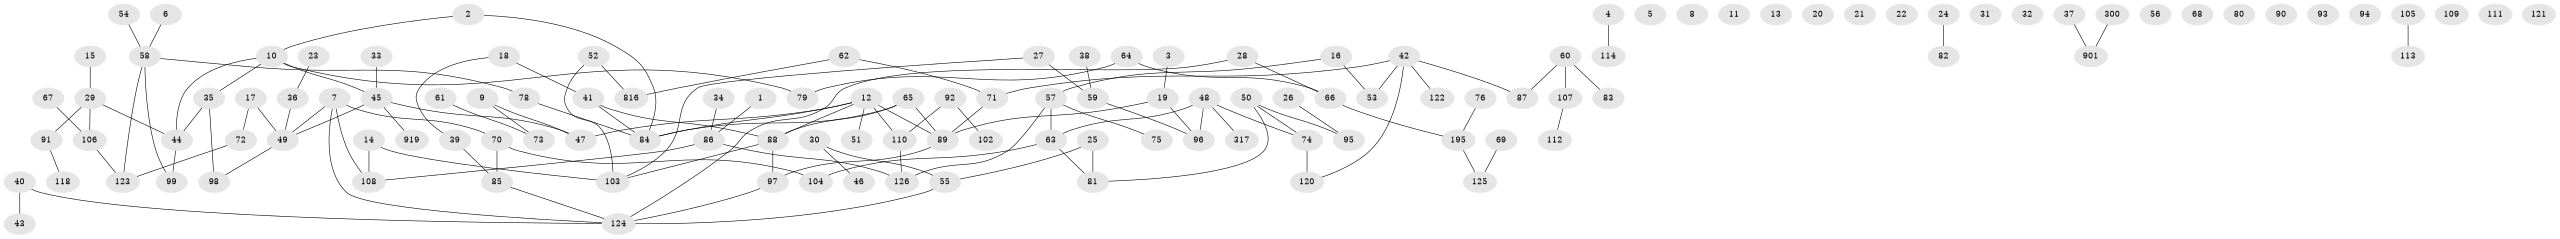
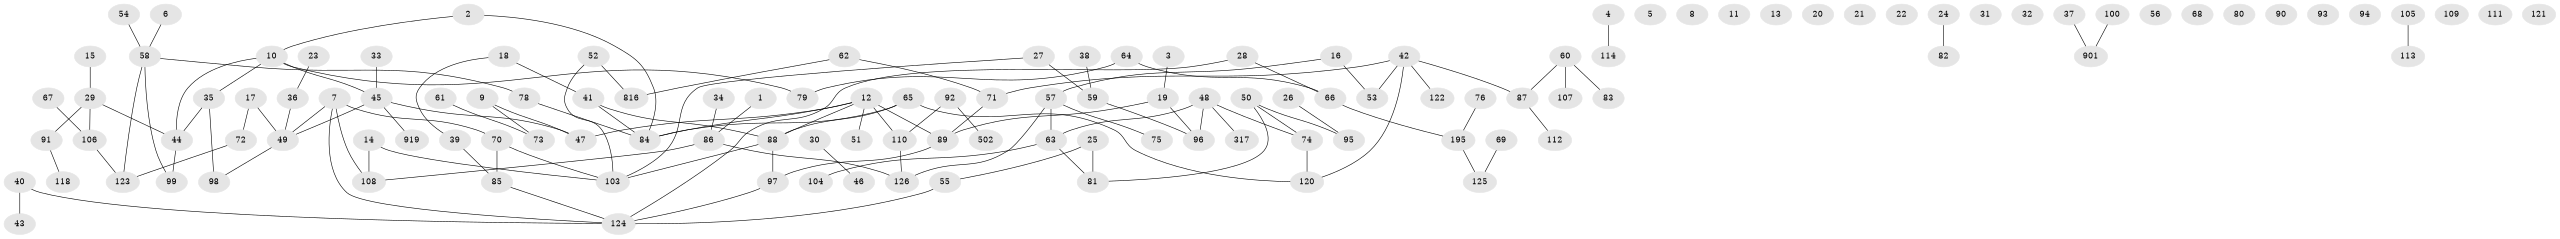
node "300": label "300" -> "100"
edge "107" -- "112": now "87" -- "112"
edge "65" -- "89": now "65" -- "120"
node "102": label "102" -> "502"
edge "70" -- "104": now "70" -- "103"
edge "30" -- "55": removed
